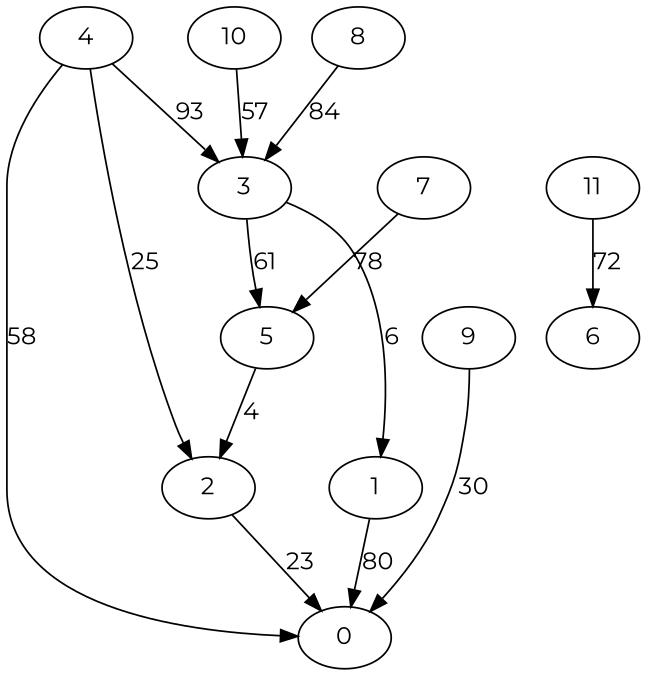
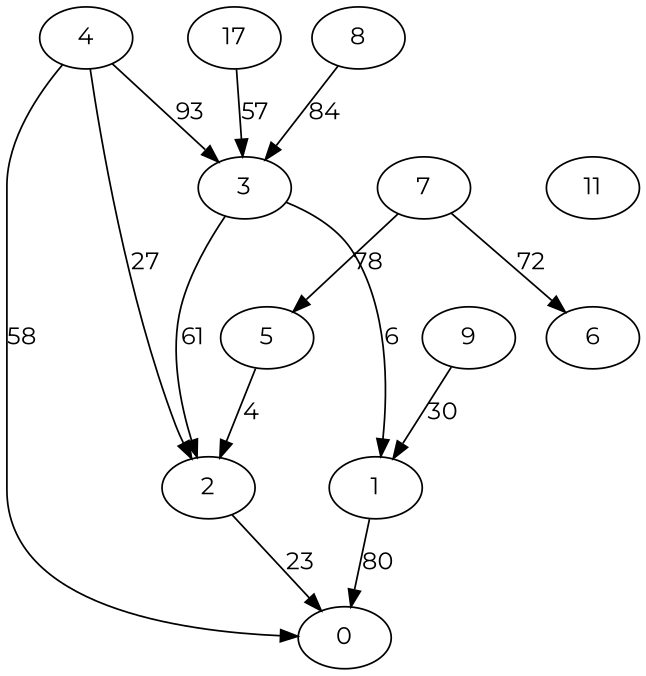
node "10": label "10" -> "17"
edge "11" -> "6": now "7" -> "6"
edge "3" -> "5": now "3" -> "2"
edge "4" -> "2": label "25" -> "27"
edge "9" -> "0": now "9" -> "1"
